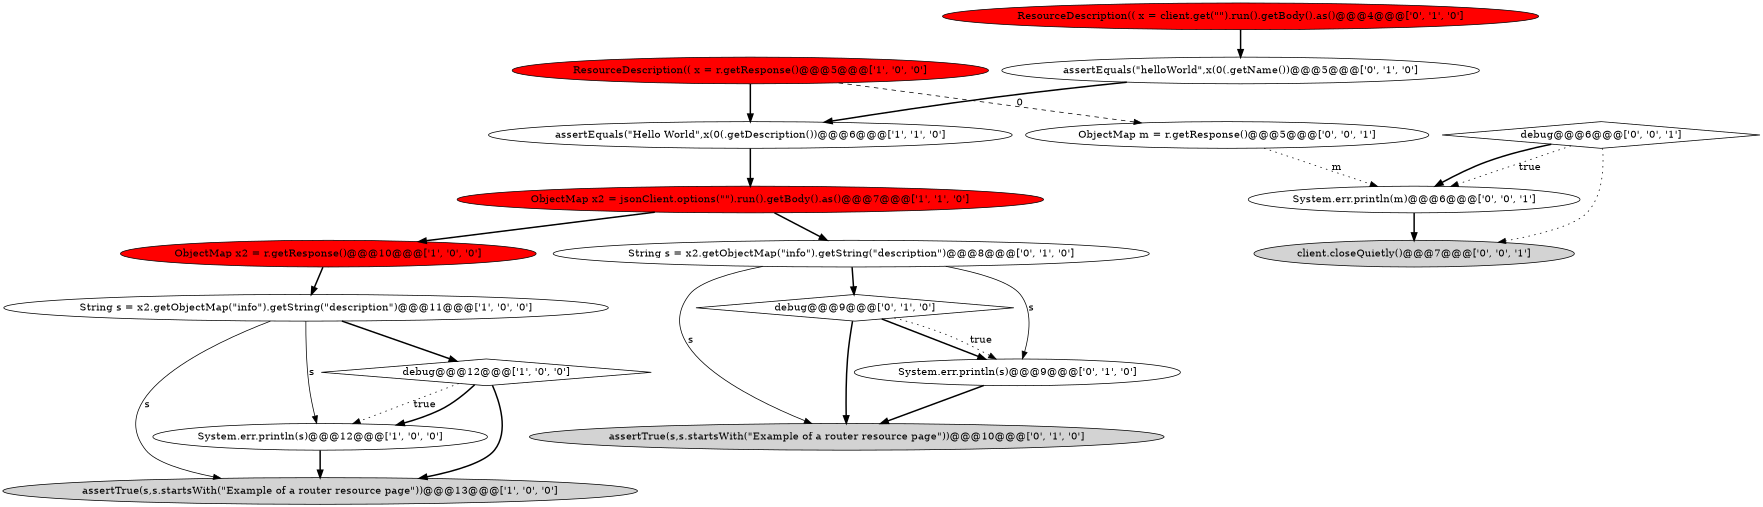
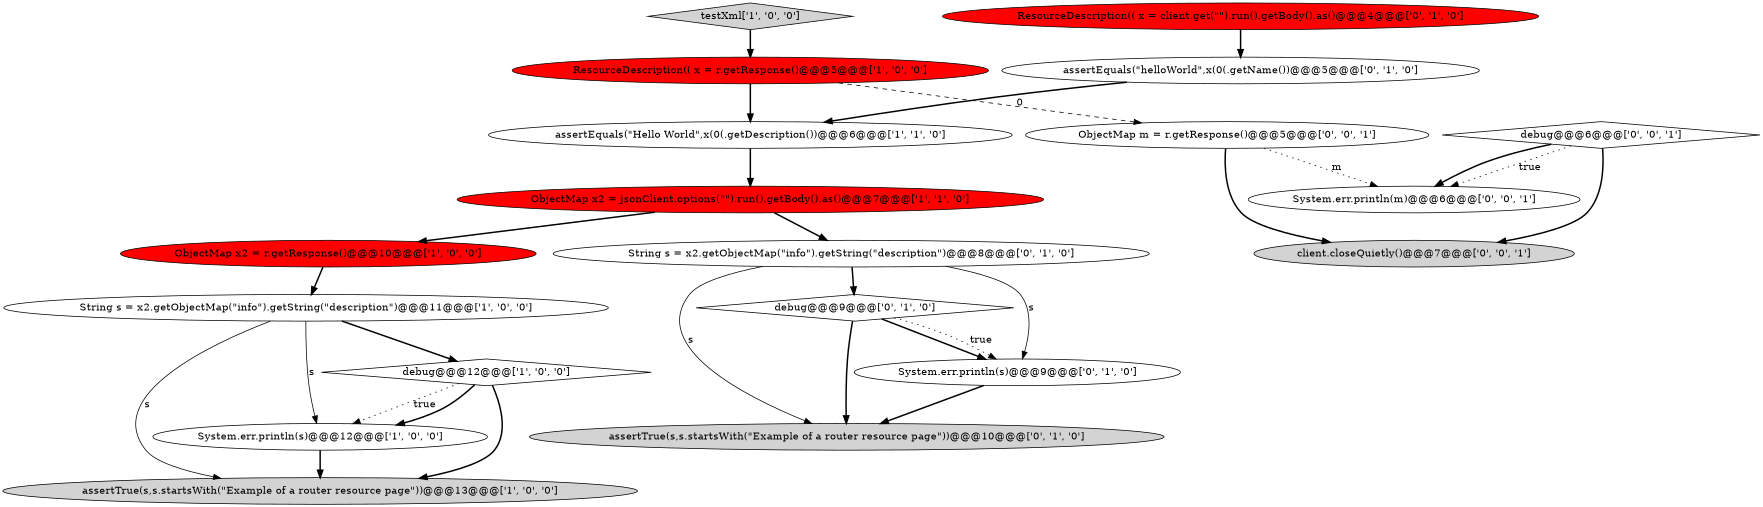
node "testXml['1', '0', '0']": added
edge "debug@@@6@@@['0', '0', '1']" -> "client.closeQuietly()@@@7@@@['0', '0', '1']": style dotted -> bold
edge "System.err.println(m)@@@6@@@['0', '0', '1']" -> "client.closeQuietly()@@@7@@@['0', '0', '1']": now "ObjectMap m = r.getResponse()@@@5@@@['0', '0', '1']" -> "client.closeQuietly()@@@7@@@['0', '0', '1']"
